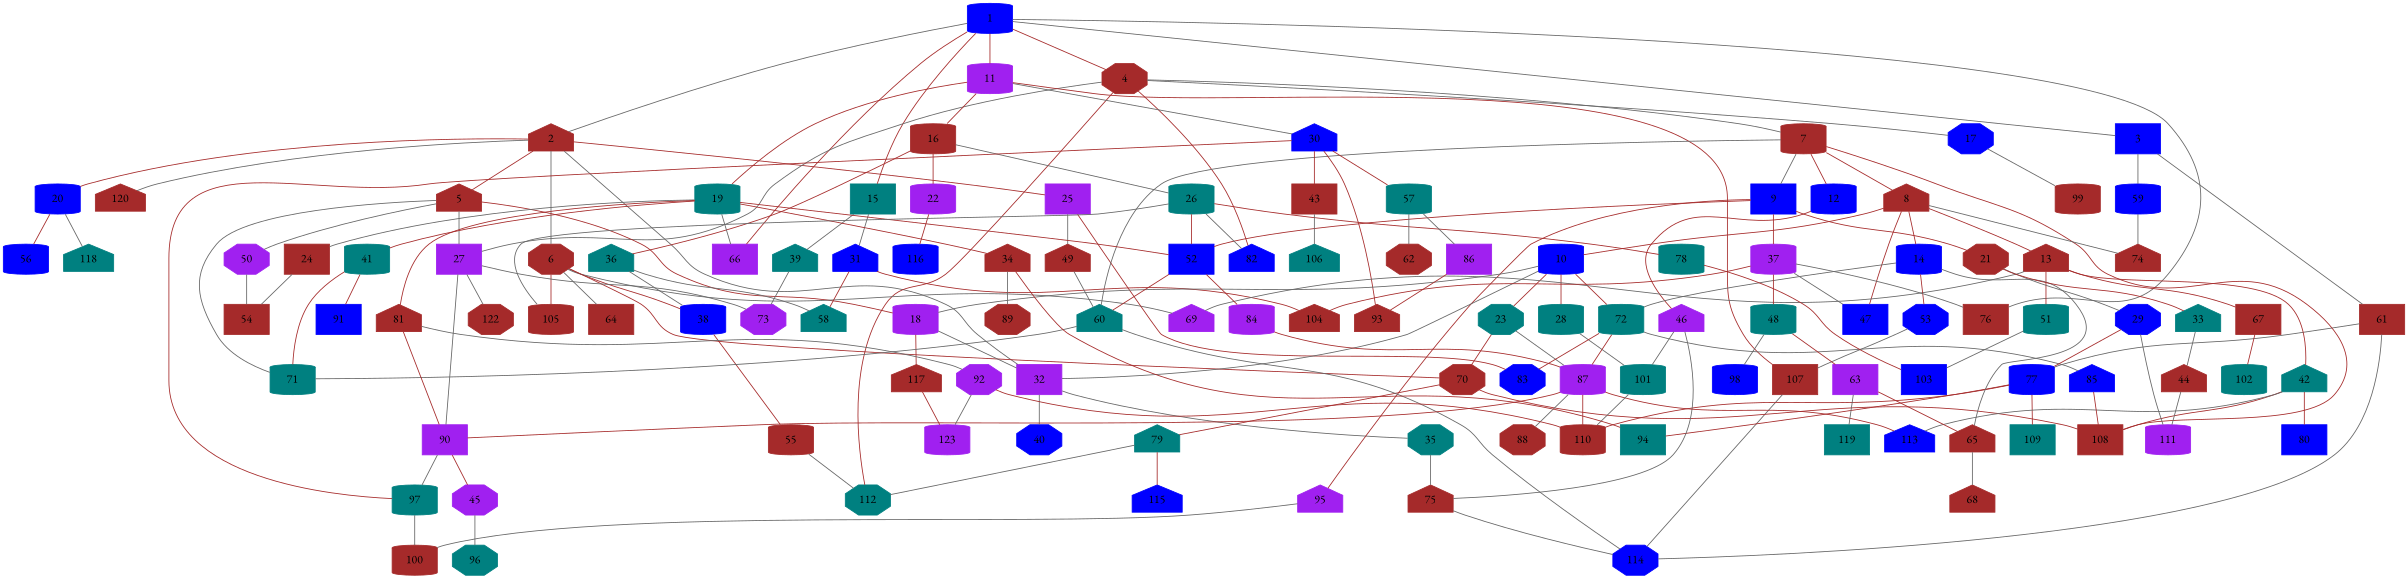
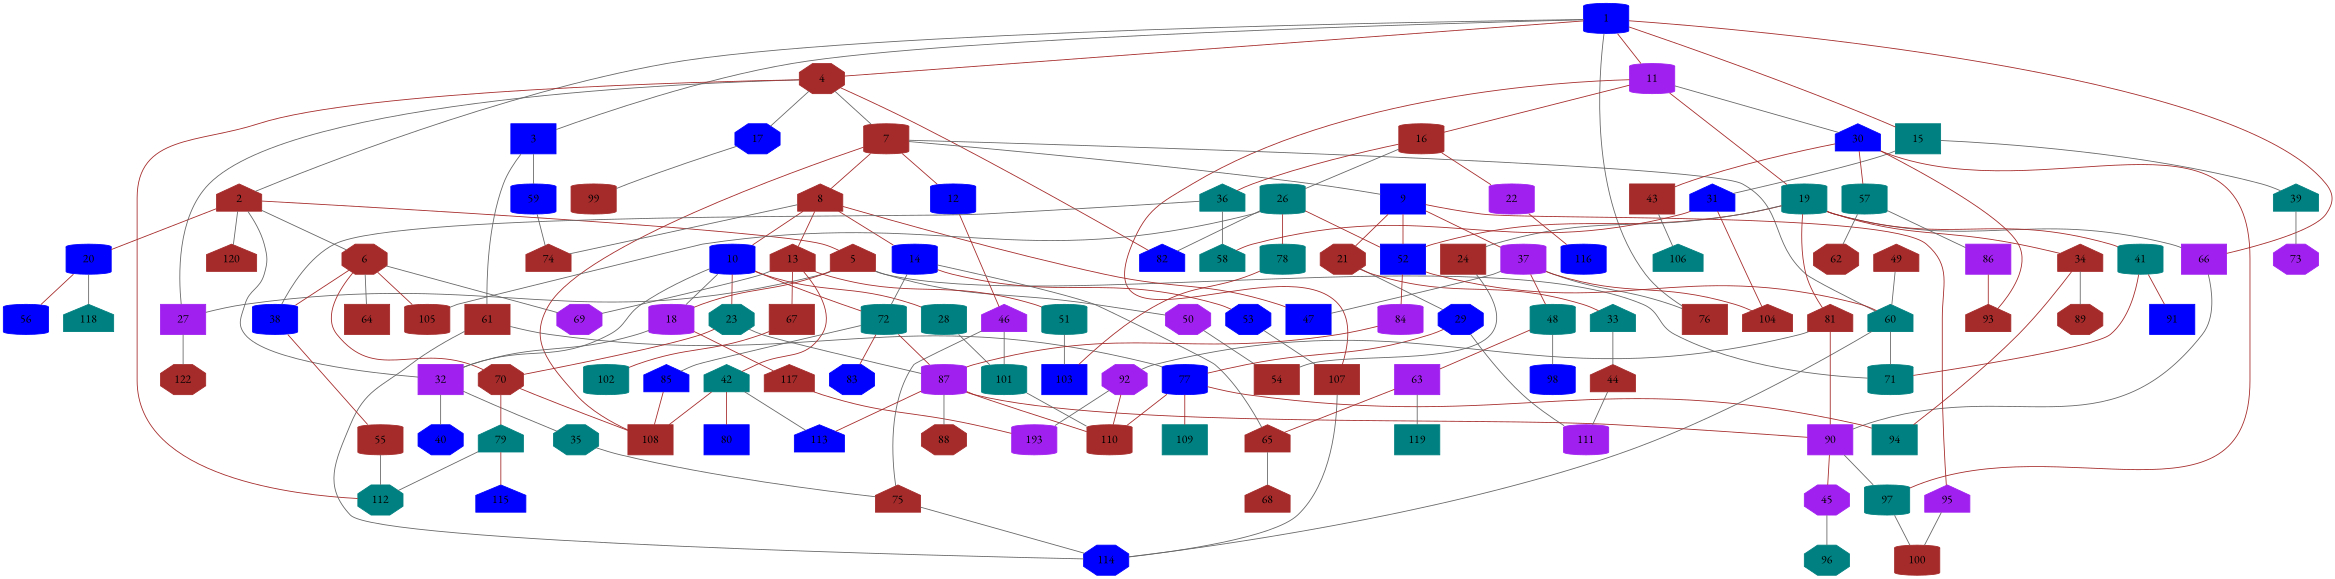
node "25": removed
edge "27" -- "73": removed
node "69": shape house -> octagon
edge "27" -- "90": now "66" -- "90"
node "123": label "123" -> "193"
